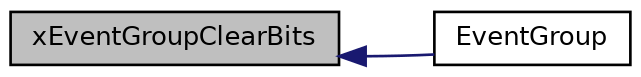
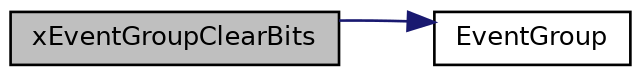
edge "EventGroup" -> "xEventGroupClearBits": reversed
